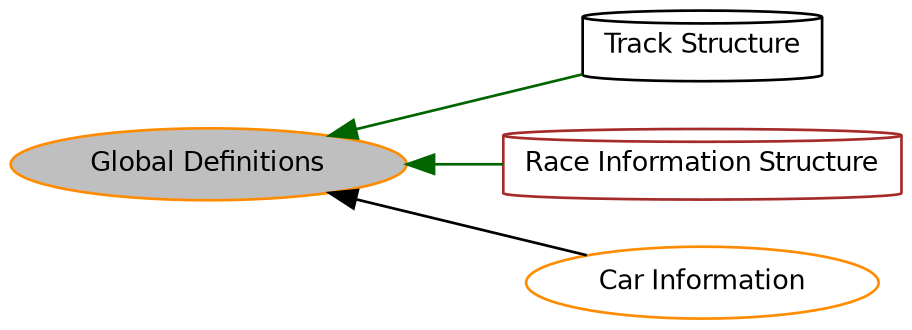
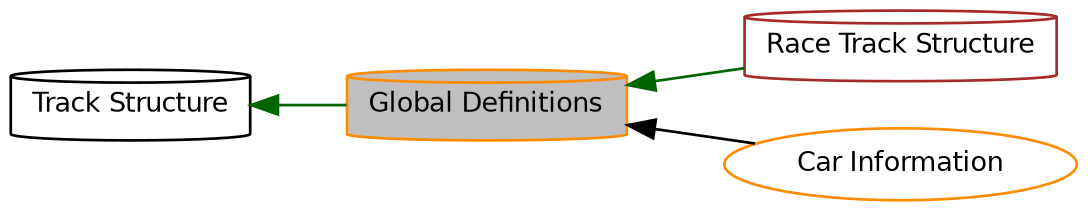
edge "Track Structure" -> "Global Definitions": reversed
node "Global Definitions": shape ellipse -> cylinder
node "Race Information Structure": label "Race Information Structure" -> "Race Track Structure"
